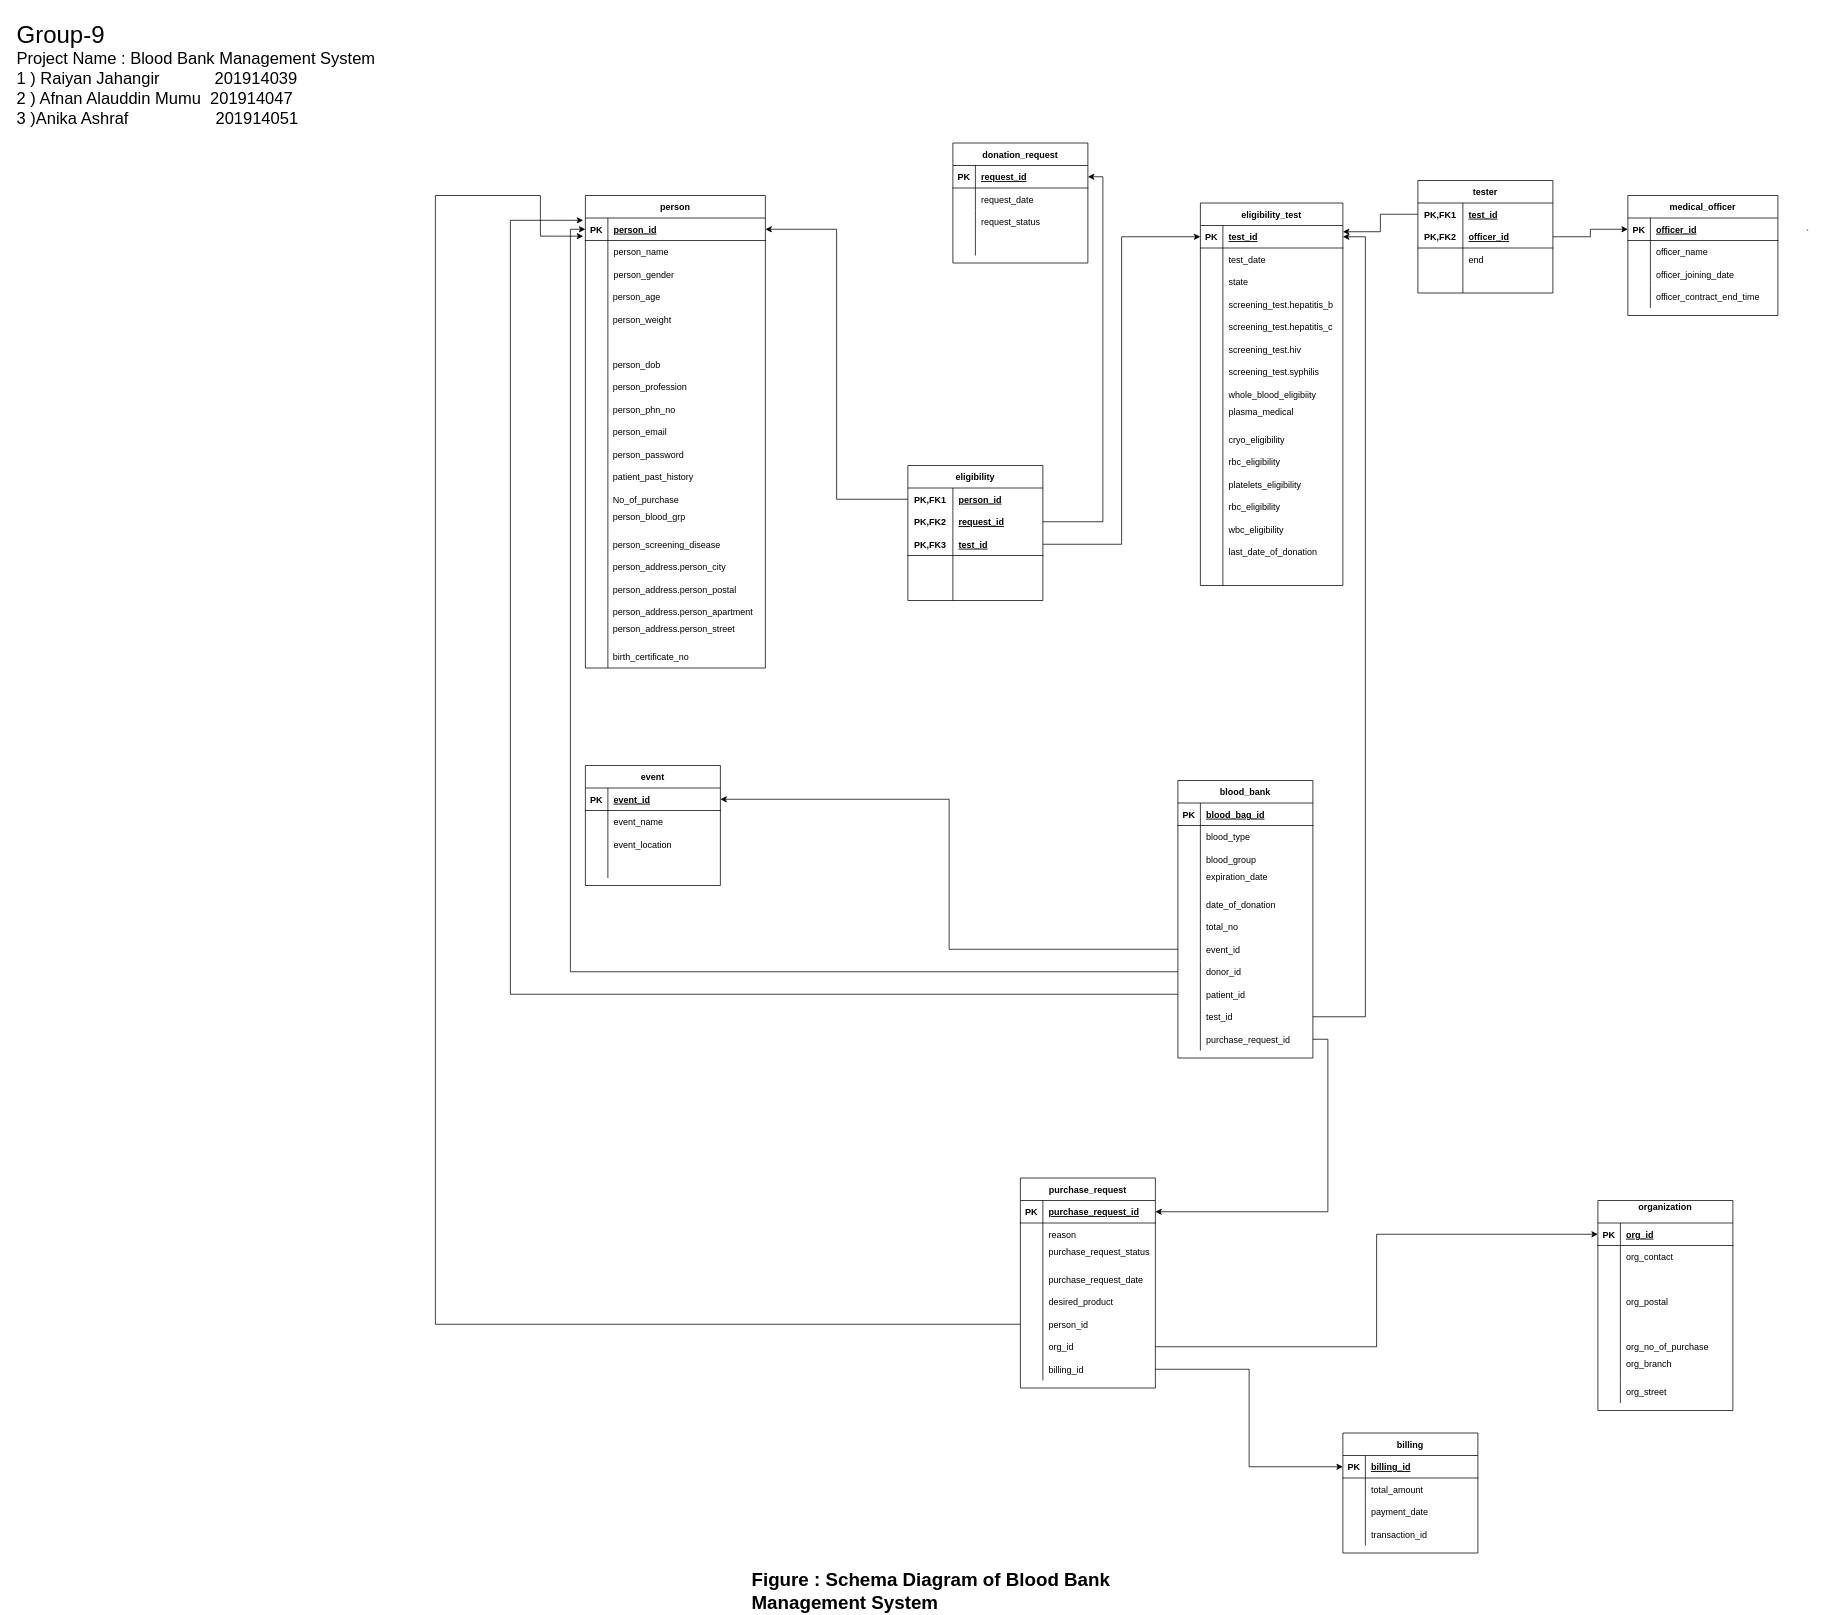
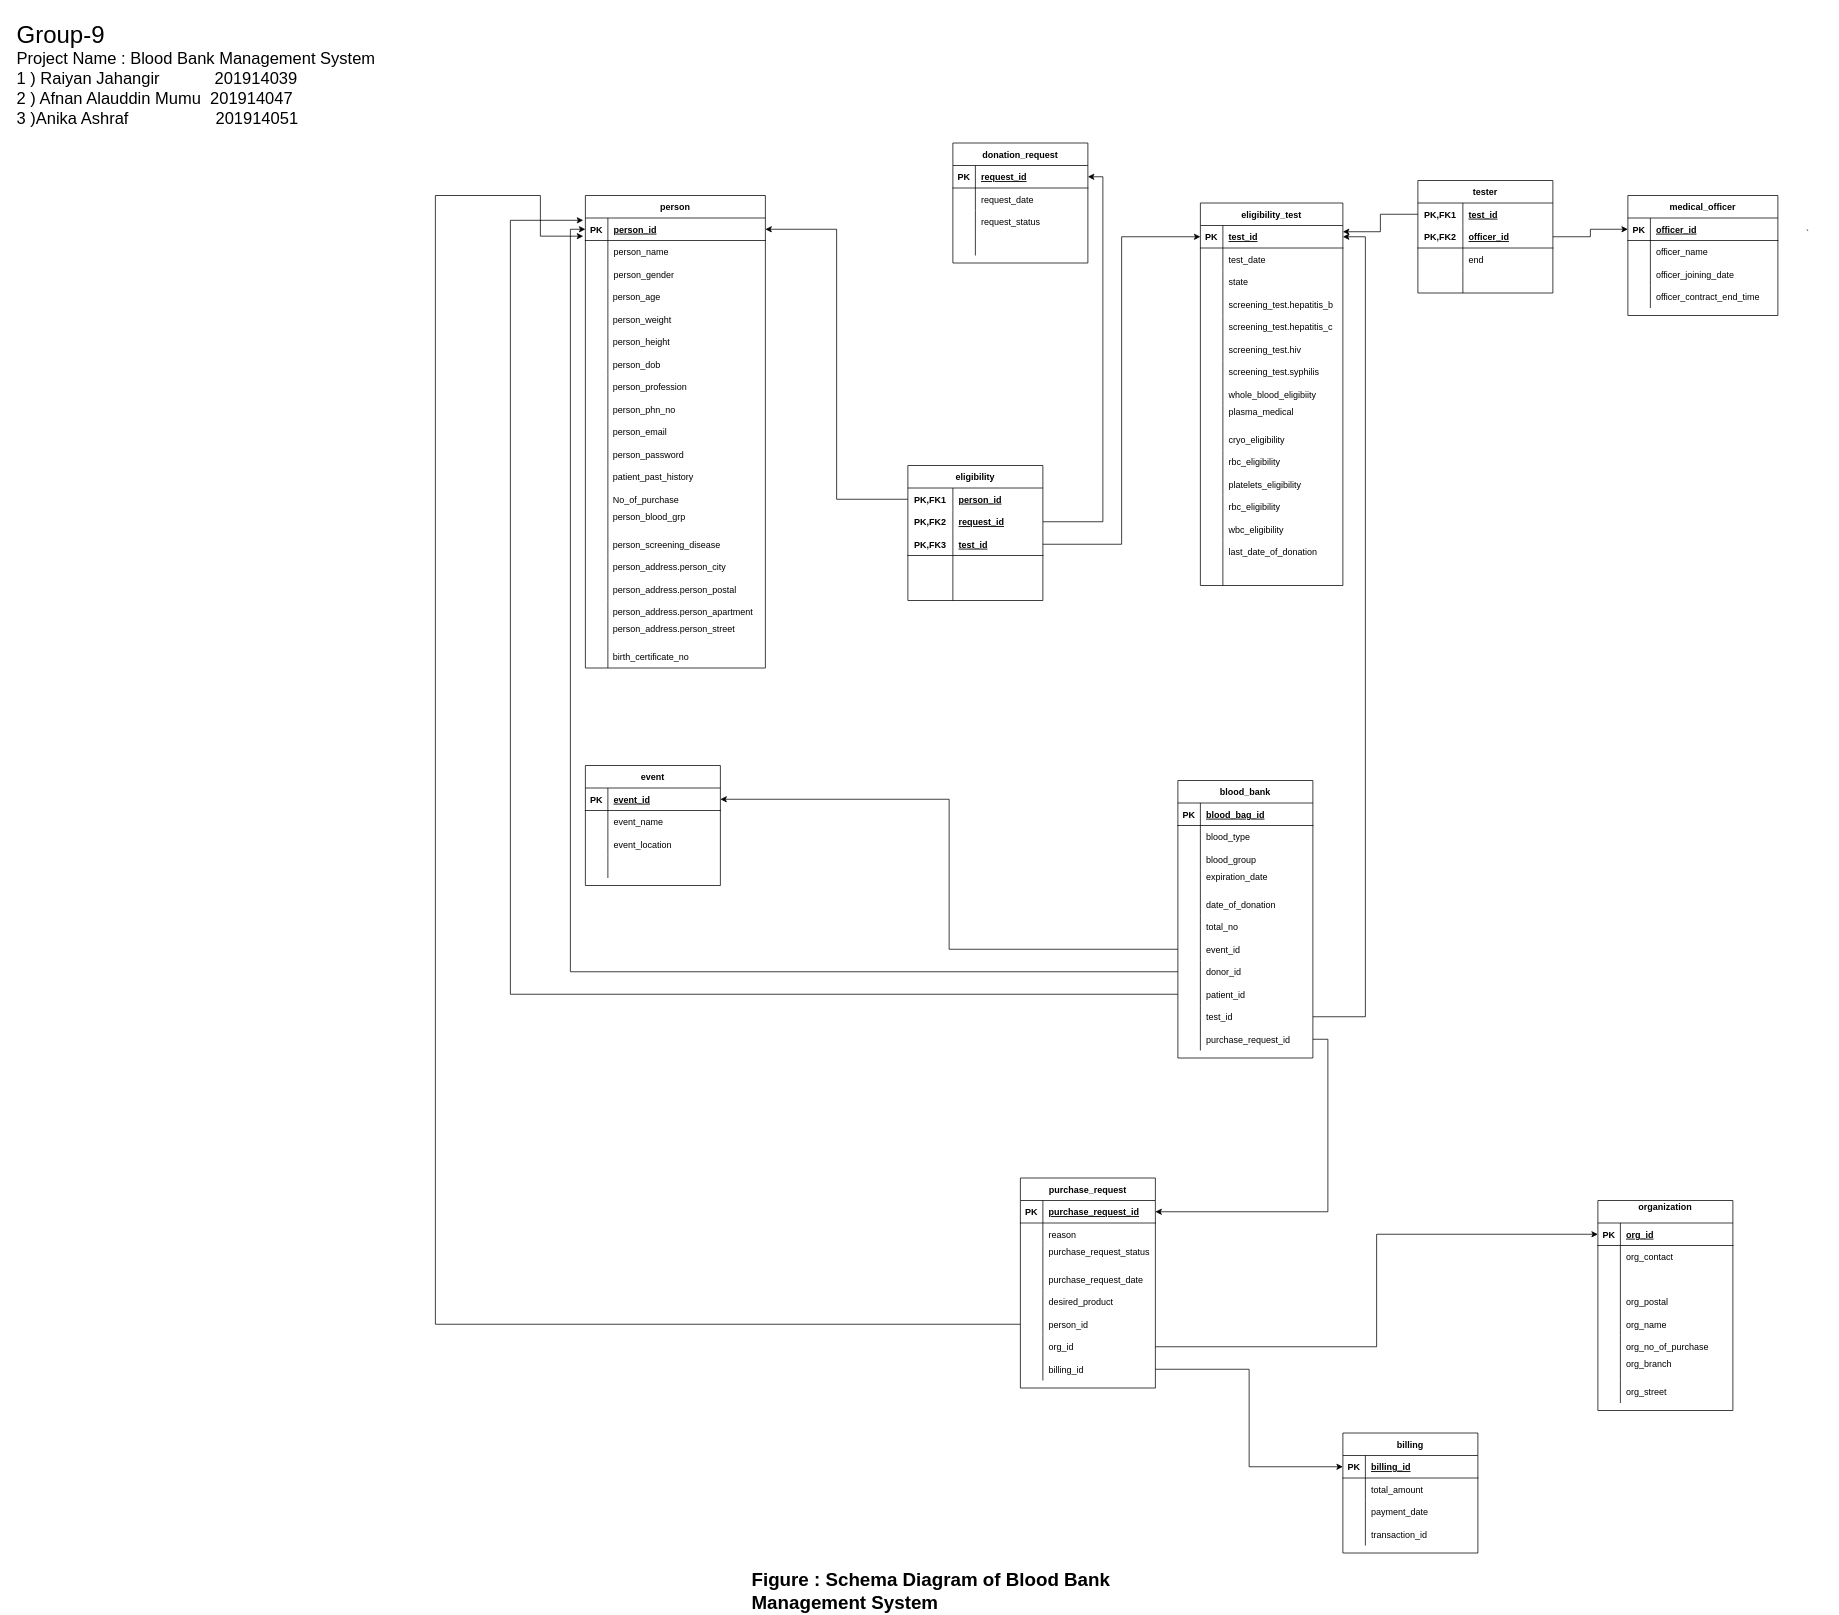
node "person_height": added
node "org_name": added
